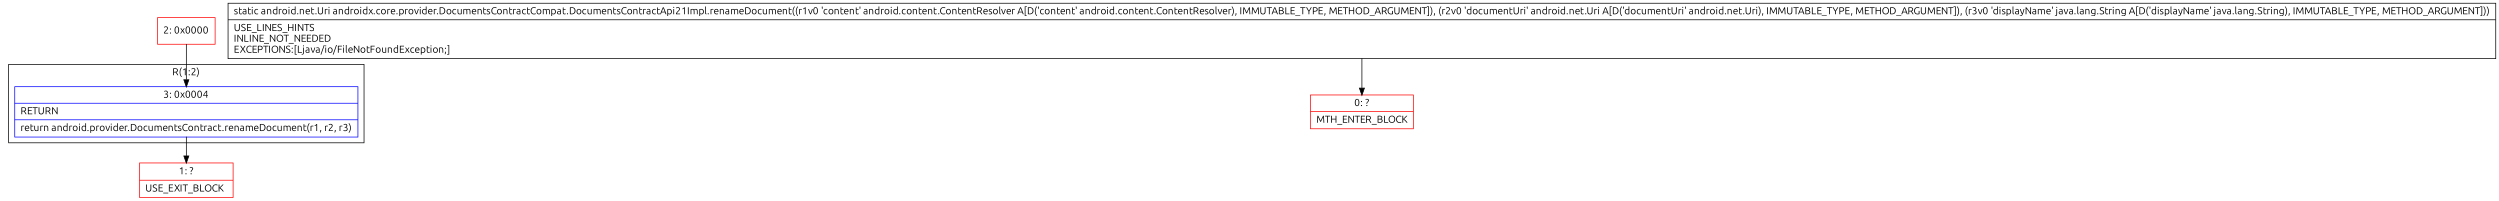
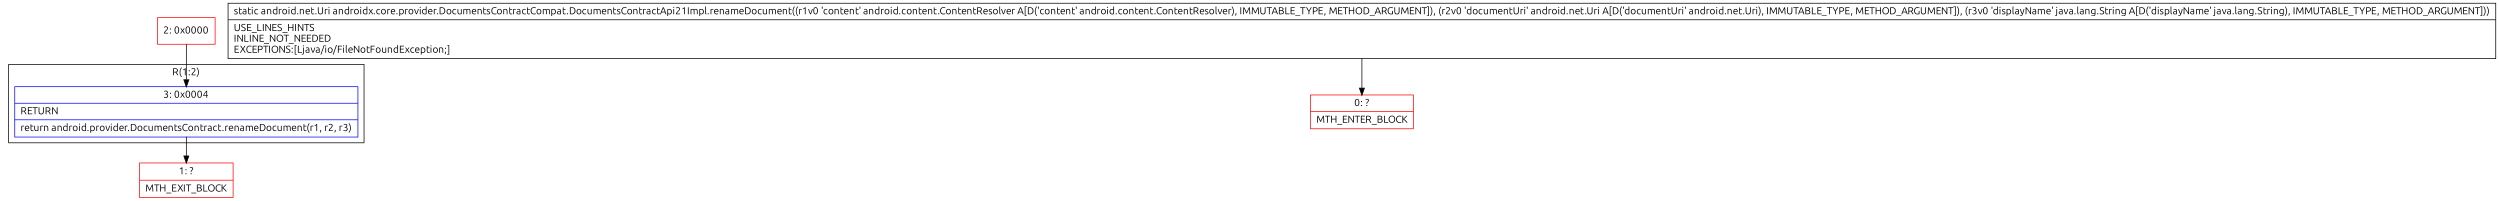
node "1: ?": text "USE_EXIT_BLOCK" -> "MTH_EXIT_BLOCK"
